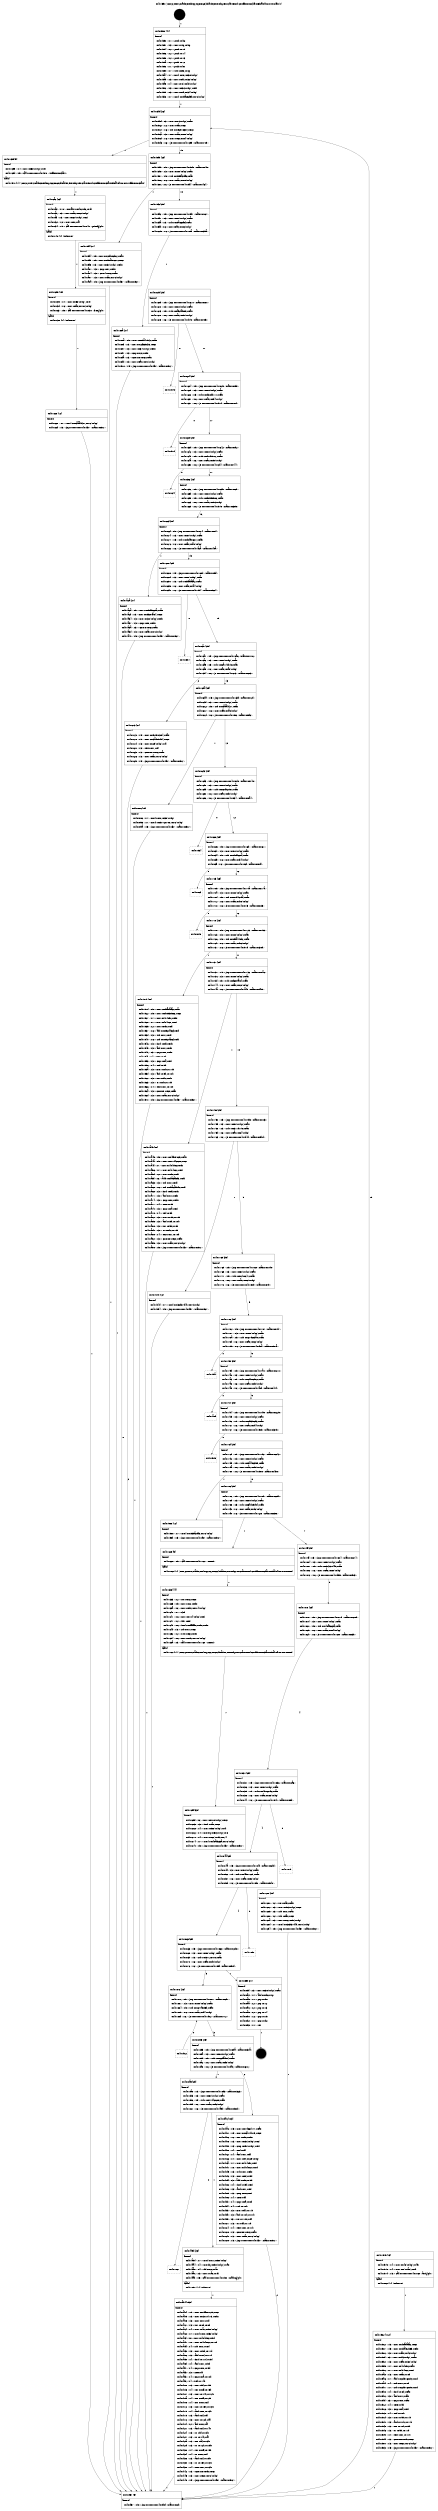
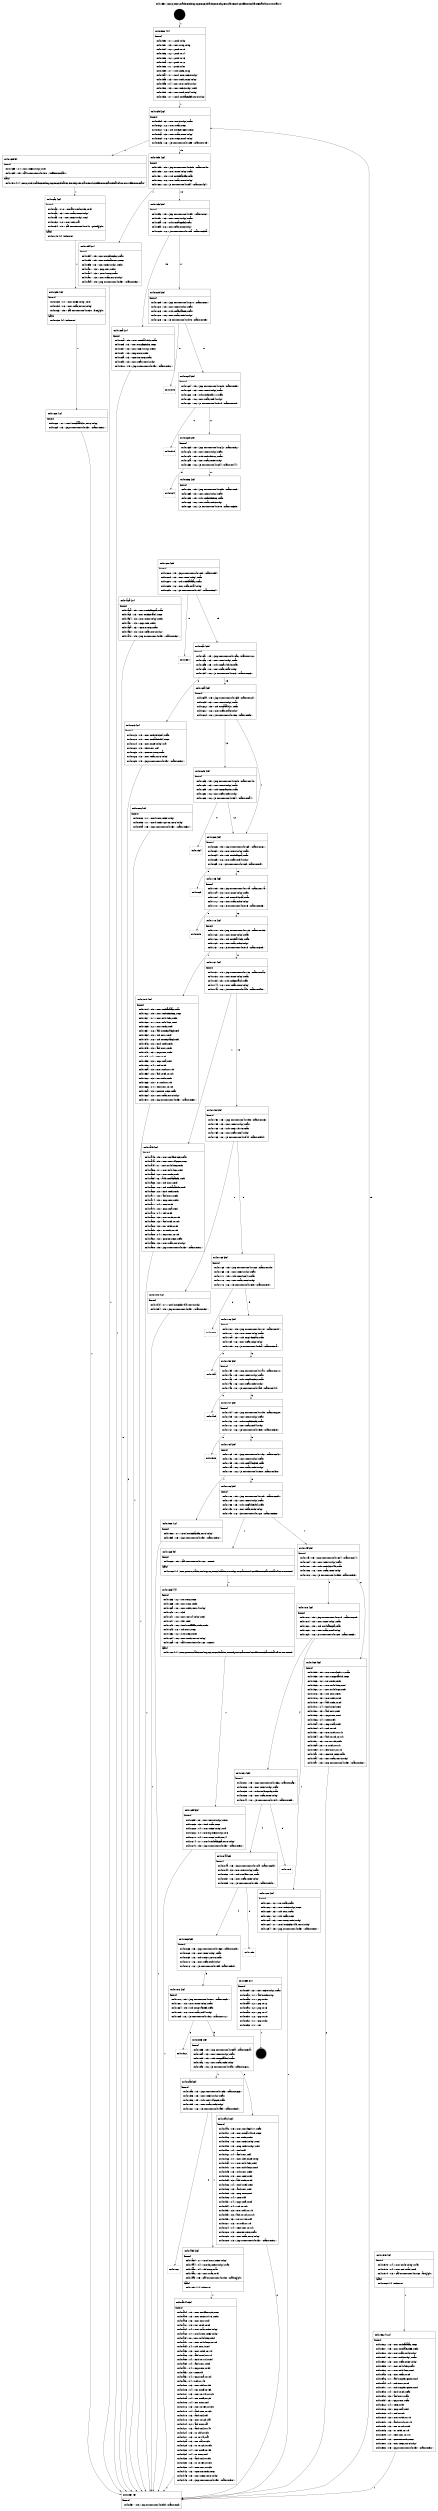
edge "0x4015f2 [25]" -> "0x40160b [25]": added, label "17"
edge "0x4015f2 [25]" -> "0x4018ea [27]": label " 1" -> " 15"
node "0x40166f [25]": removed
edge "0x4016ba [25]" -> "0x401e8c [19]": now "0x4016ba [25]" -> "0x4016ec [25]"
node "0x401e09": added
edge "0x4017b4 [25]" -> "0x4017cd [25]": added, label "9"
node "0x401b59 [83]": added
edge "0x401818 [25]" -> "0x401c80 [25]": added, label "1"
edge "0x401863 [25]" -> "0x401e9f [21]": removed, label "1"
edge "0x4019e8 [12]" -> "0x401f57 [5]": added, label "1"
edge "0x401d02" -> "0x40187c [25]": reversed
edge "0x401c5f [33]" -> "0x401f57 [5]": added, label "1"
